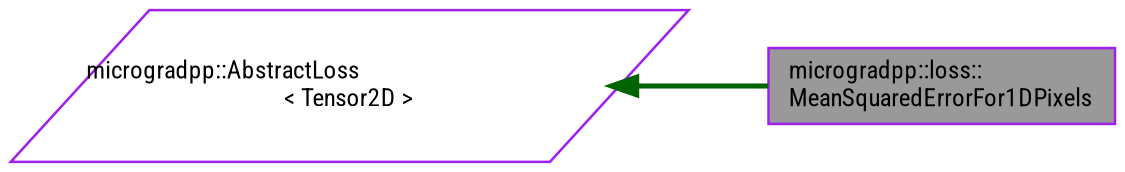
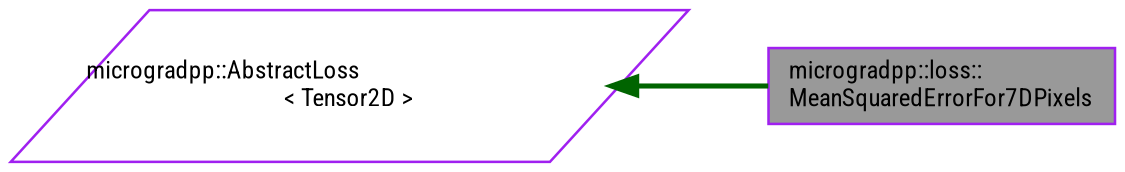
node "microgradpp::loss:: MeanSquaredErrorFor1DPixels": label "microgradpp::loss:: MeanSquaredErrorFor1DPixels" -> "microgradpp::loss:: MeanSquaredErrorFor7DPixels"
